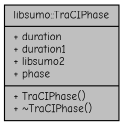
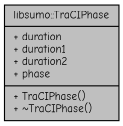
node "libsumo::TraCIPhase": text "+ libsumo2" -> "+ duration2"
